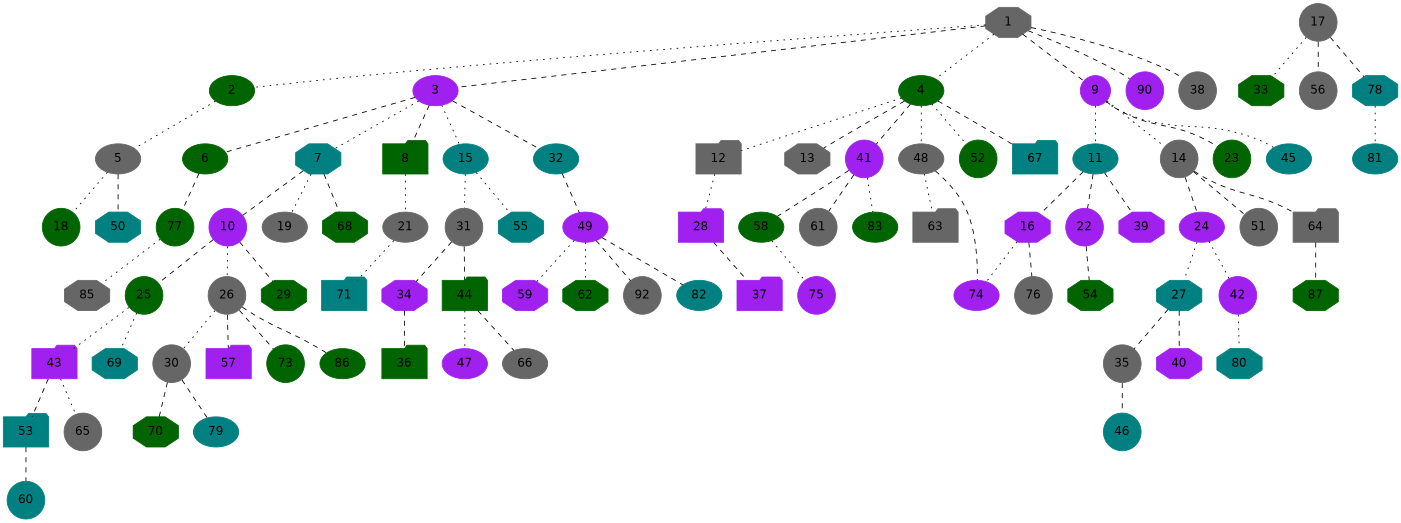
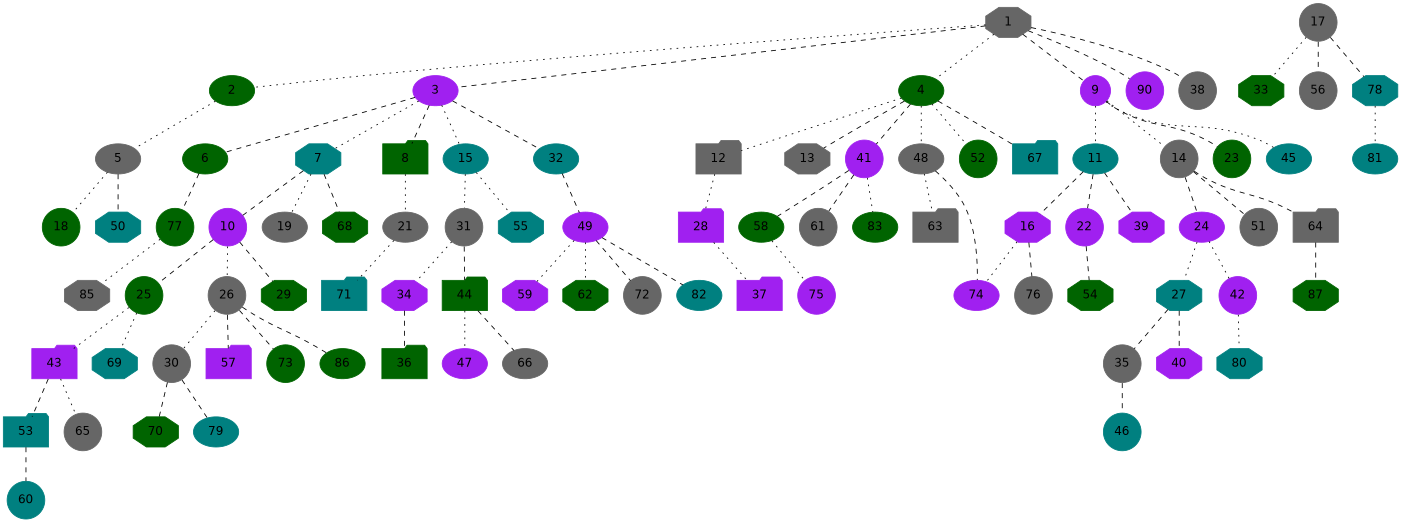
edge "28" -- "37": style dashed -> dotted
edge "31" -- "34": style dashed -> dotted
node "92": label "92" -> "72"
